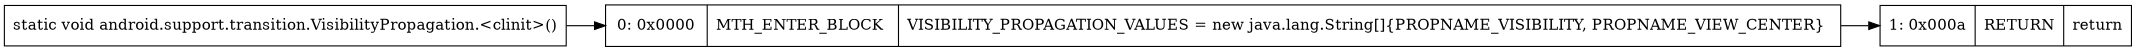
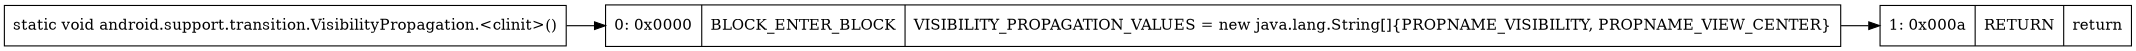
node "0: 0x0000": text "MTH_ENTER_BLOCK" -> "BLOCK_ENTER_BLOCK"
